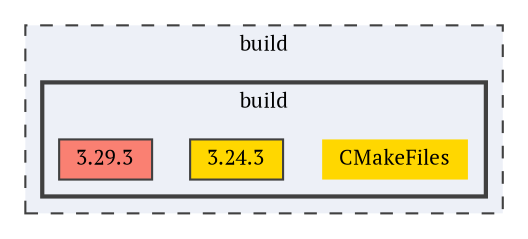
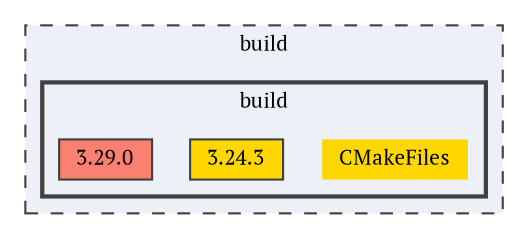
node "3.29.3": label "3.29.3" -> "3.29.0"
